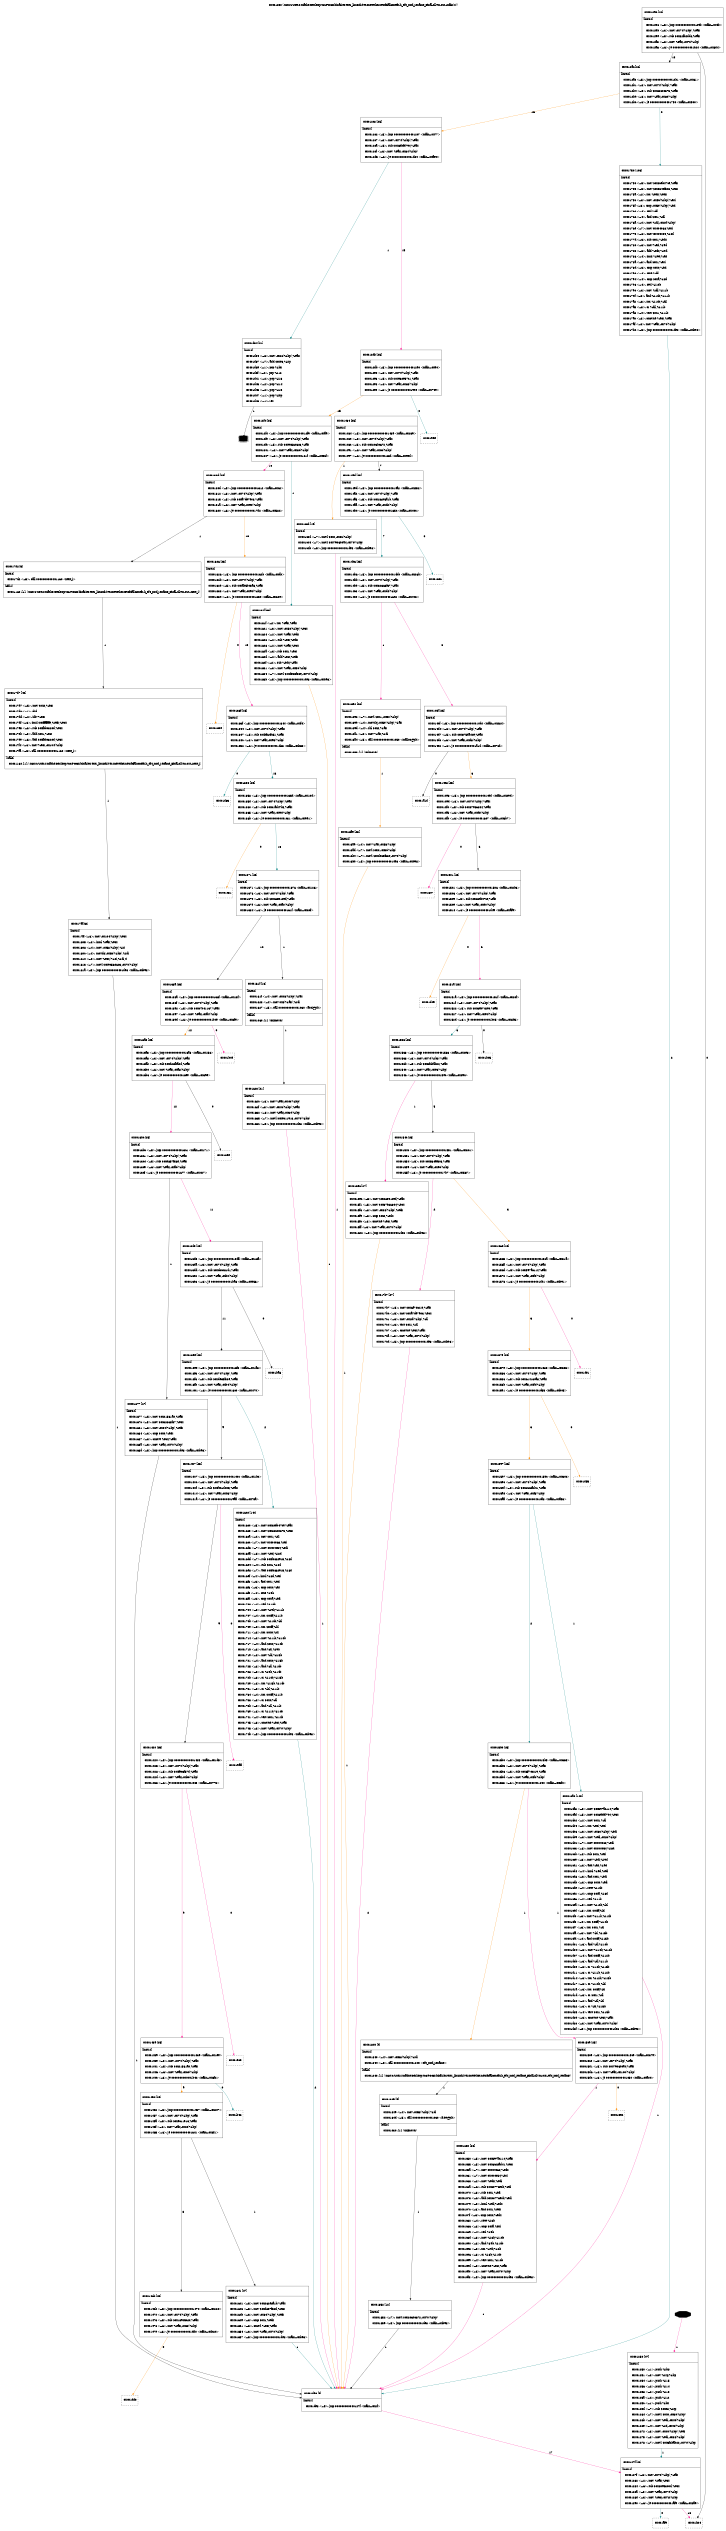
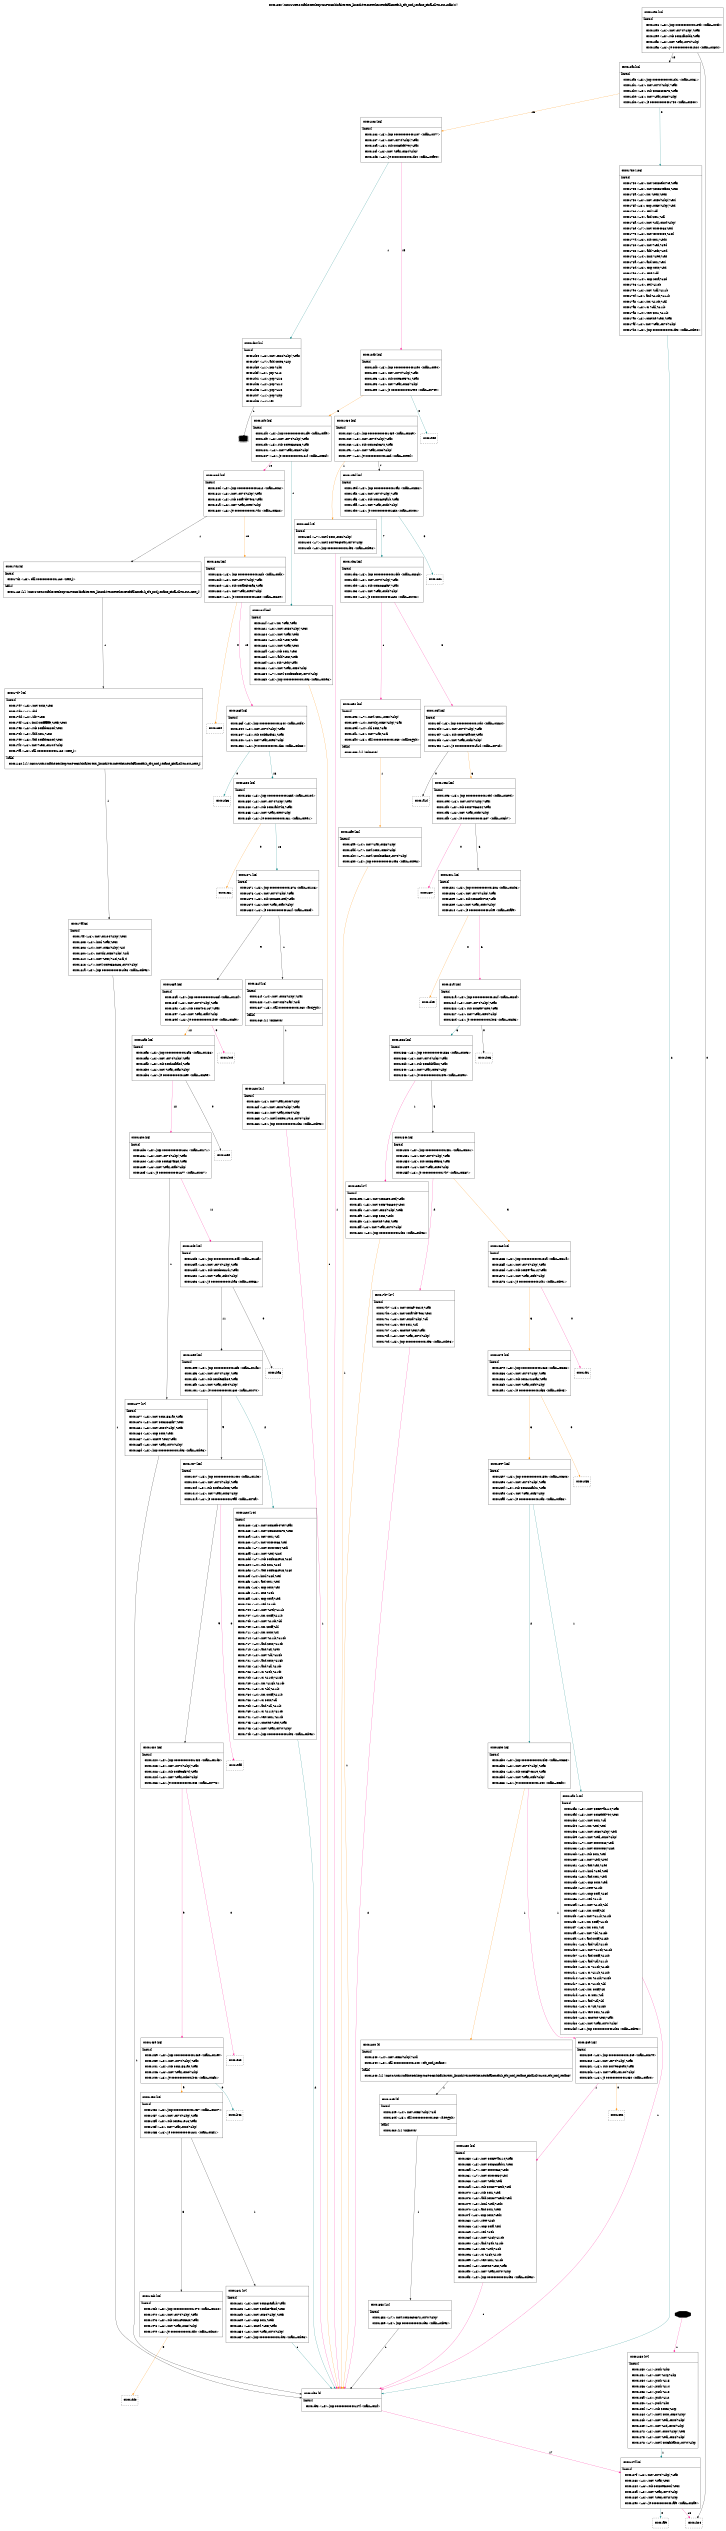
edge "0x4012db [25]" -> "0x4012f4 [25]": label " 15" -> " 3"
edge "0x401371 [25]" -> "0x40138a [25]": label " 12" -> " 9"
